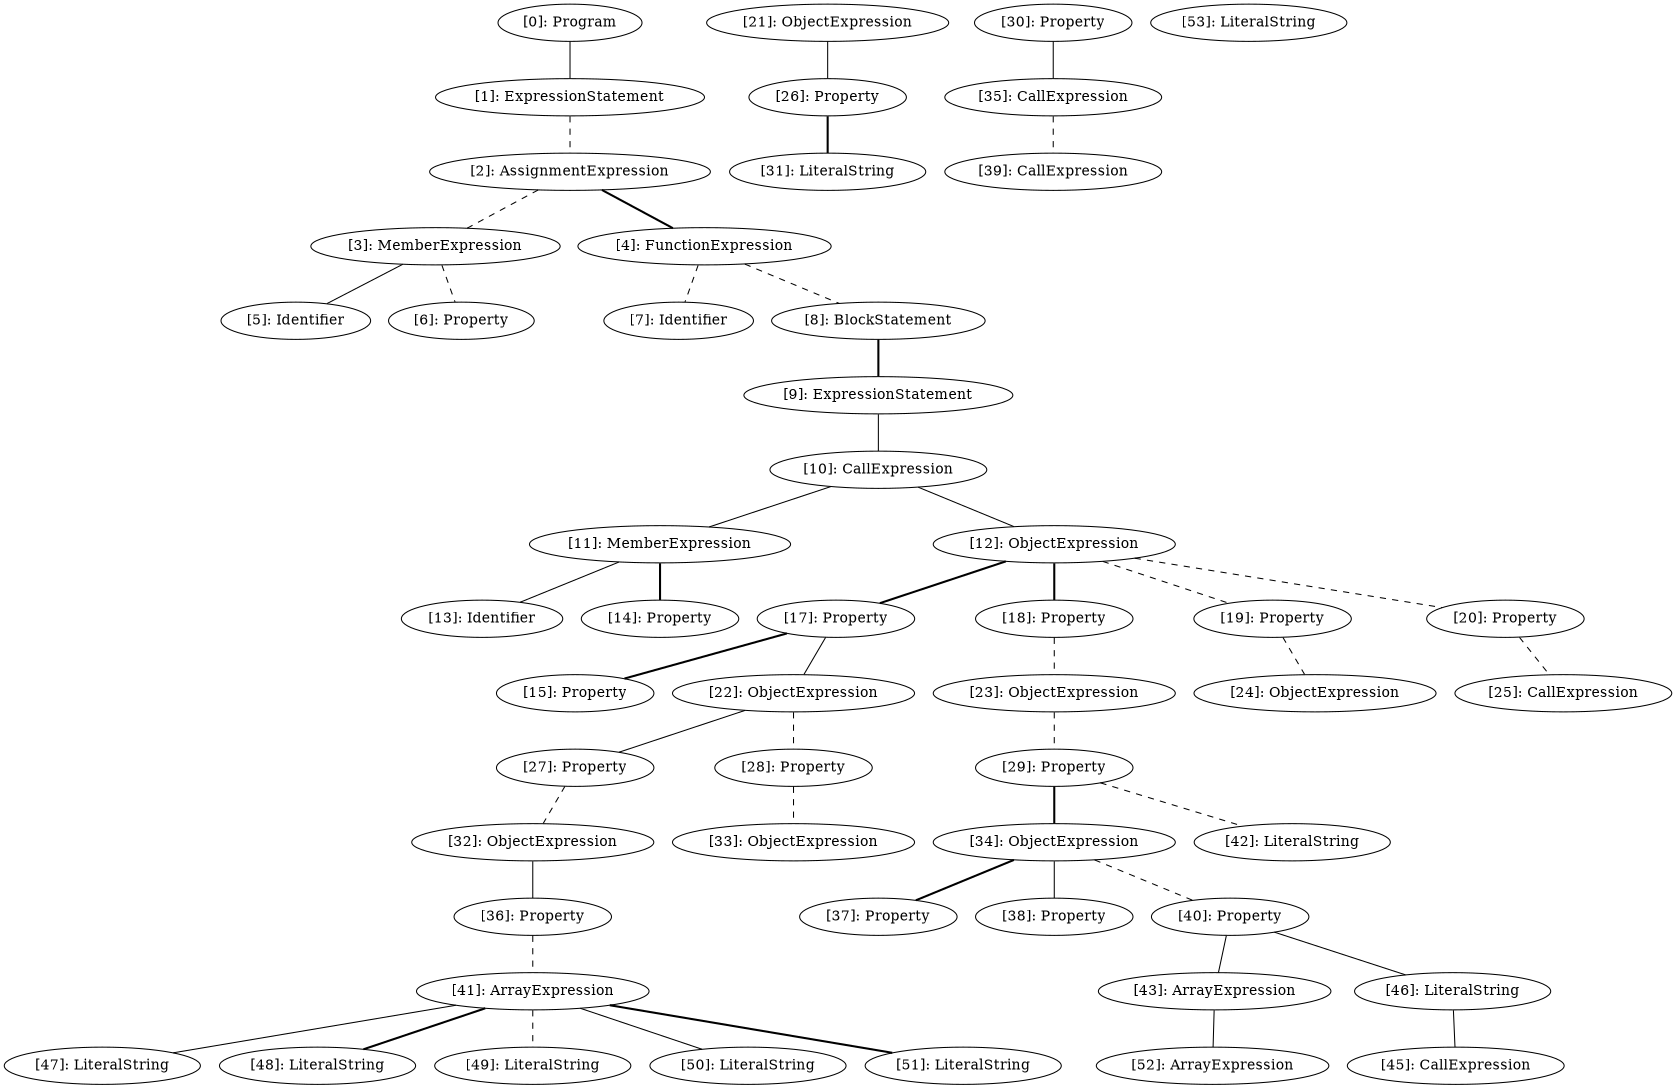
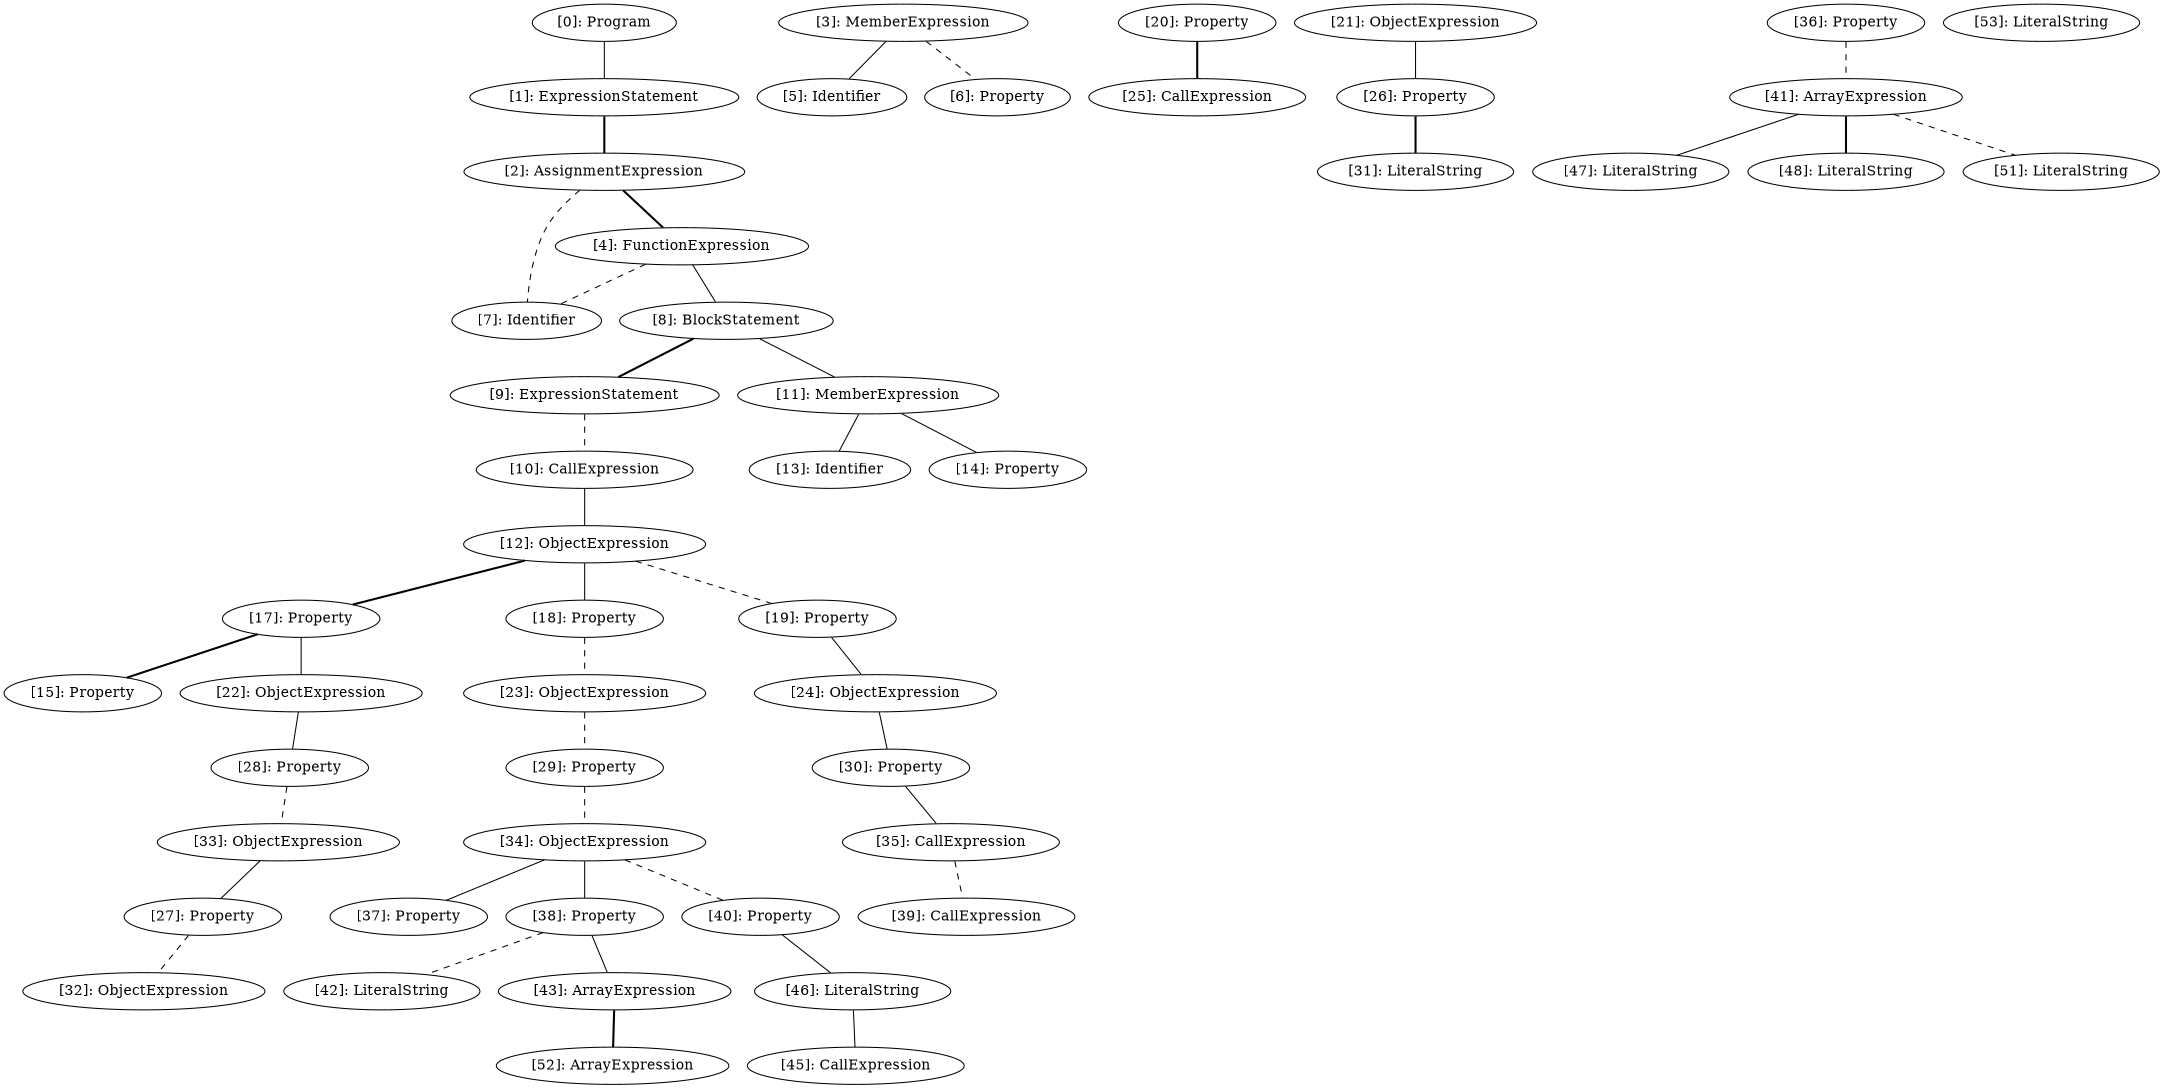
edge "[1]: ExpressionStatement" -- "[2]: AssignmentExpression": style dashed -> bold
edge "[2]: AssignmentExpression" -- "[3]: MemberExpression": now "[2]: AssignmentExpression" -- "[7]: Identifier"
edge "[4]: FunctionExpression" -- "[8]: BlockStatement": style dashed -> solid
edge "[9]: ExpressionStatement" -- "[10]: CallExpression": style solid -> dashed
edge "[10]: CallExpression" -- "[11]: MemberExpression": now "[8]: BlockStatement" -- "[11]: MemberExpression"
edge "[11]: MemberExpression" -- "[14]: Property": style bold -> solid
edge "[12]: ObjectExpression" -- "[18]: Property": style bold -> solid
edge "[12]: ObjectExpression" -- "[20]: Property": removed
edge "[19]: Property" -- "[24]: ObjectExpression": style dashed -> solid
edge "[20]: Property" -- "[25]: CallExpression": style dashed -> bold
edge "[22]: ObjectExpression" -- "[27]: Property": now "[33]: ObjectExpression" -- "[27]: Property"
edge "[22]: ObjectExpression" -- "[28]: Property": style dashed -> solid
edge "[24]: ObjectExpression" -- "[30]: Property": added
edge "[29]: Property" -- "[42]: LiteralString": now "[38]: Property" -- "[42]: LiteralString"
edge "[29]: Property" -- "[34]: ObjectExpression": style bold -> dashed
edge "[32]: ObjectExpression" -- "[36]: Property": removed
edge "[34]: ObjectExpression" -- "[37]: Property": style bold -> solid
edge "[40]: Property" -- "[43]: ArrayExpression": now "[38]: Property" -- "[43]: ArrayExpression"
edge "[41]: ArrayExpression" -- "[51]: LiteralString": style bold -> dashed
edge "[43]: ArrayExpression" -- "[52]: ArrayExpression": style solid -> bold
node "[49]: LiteralString": removed
node "[50]: LiteralString": removed
